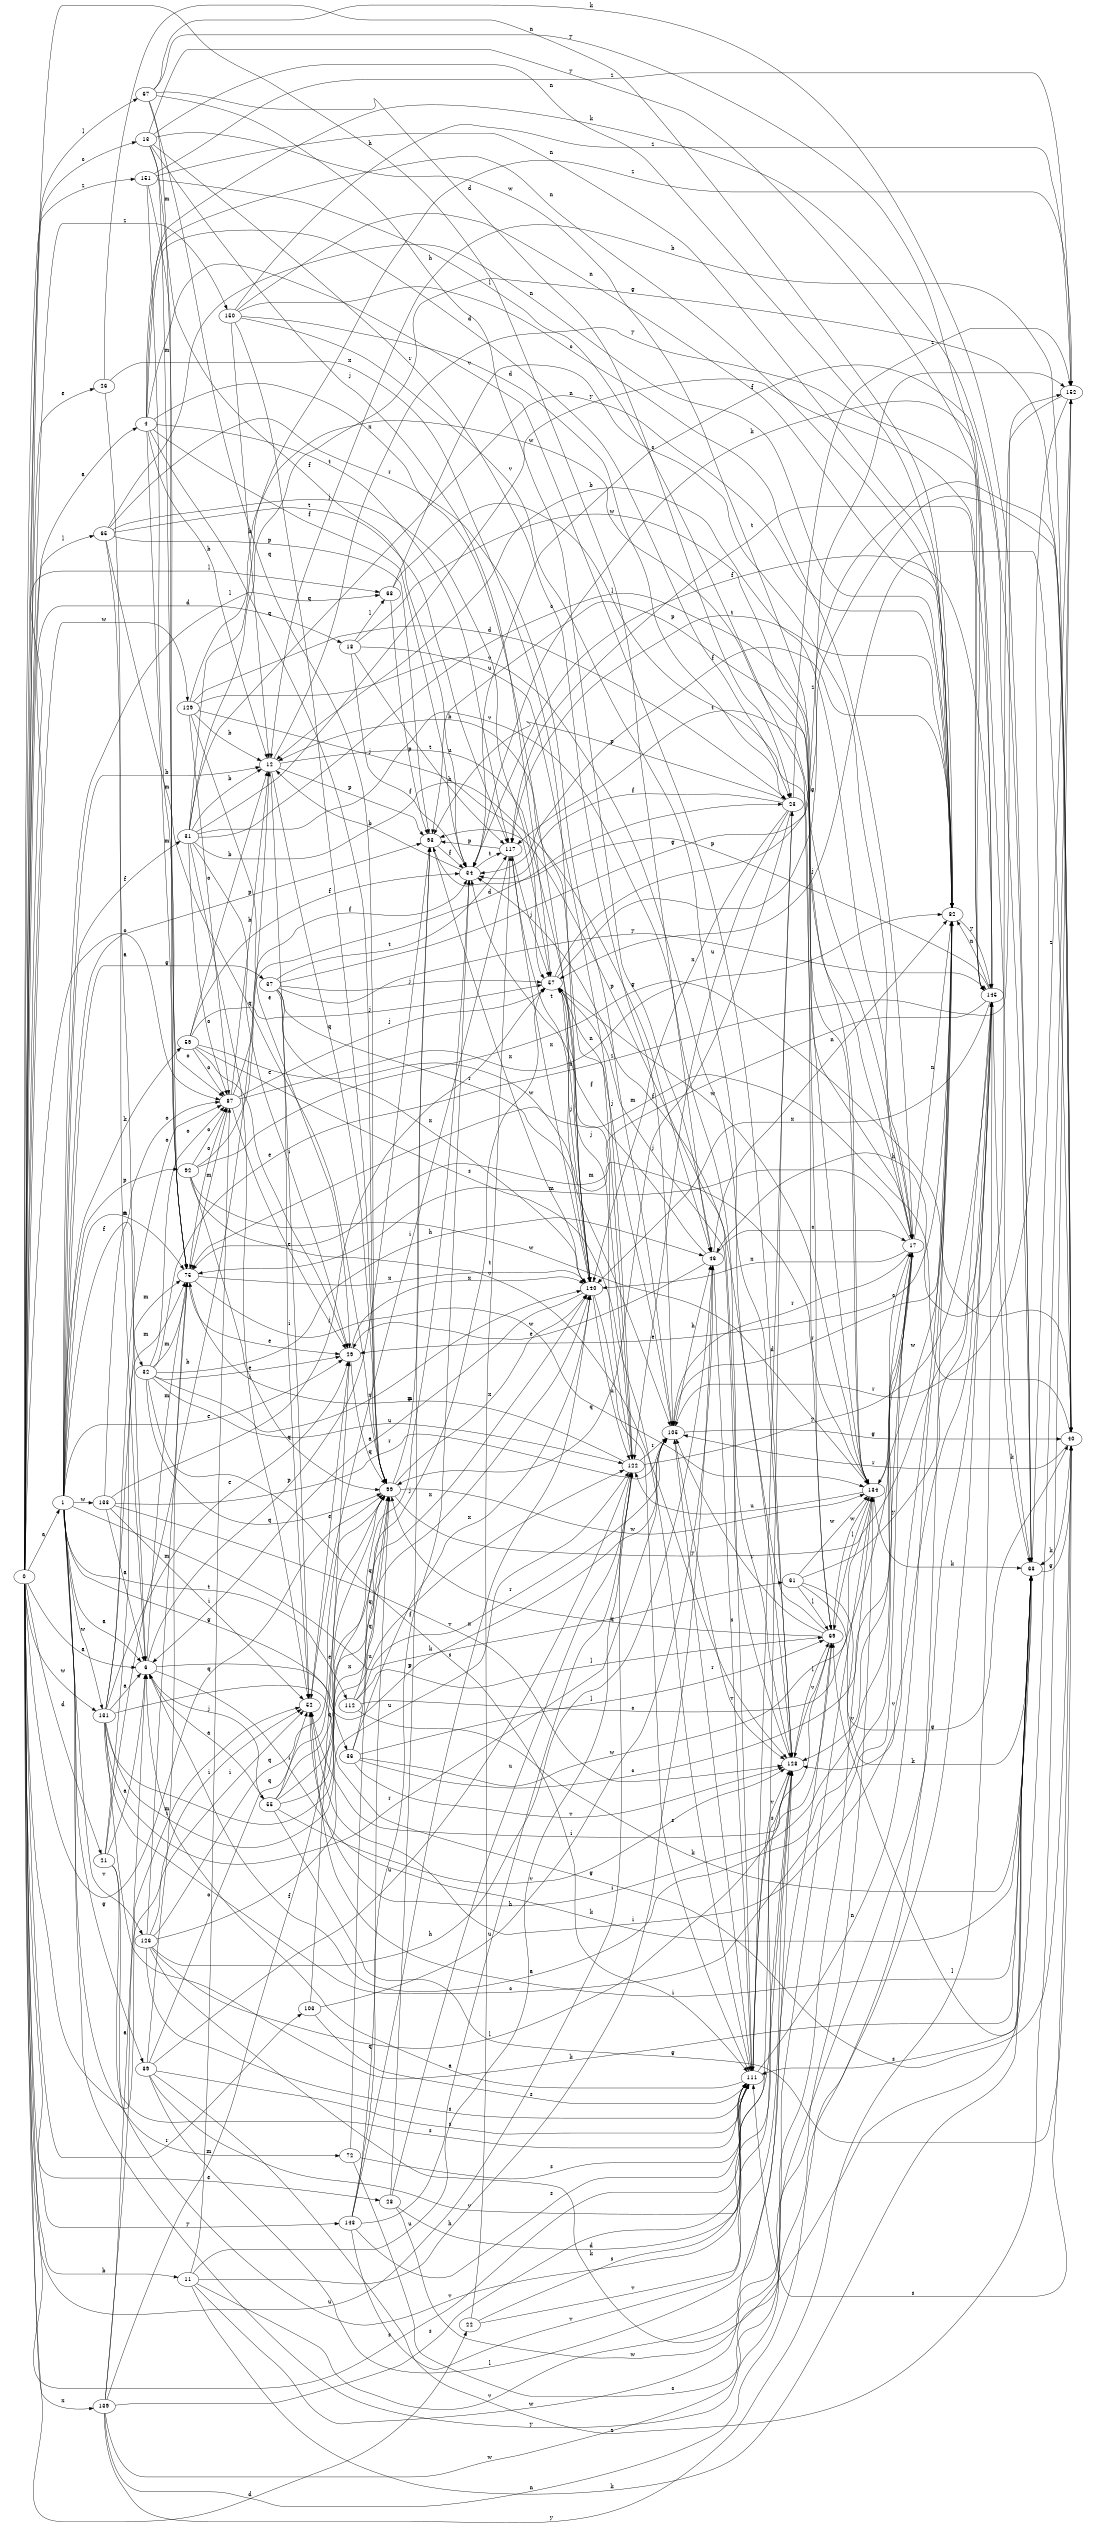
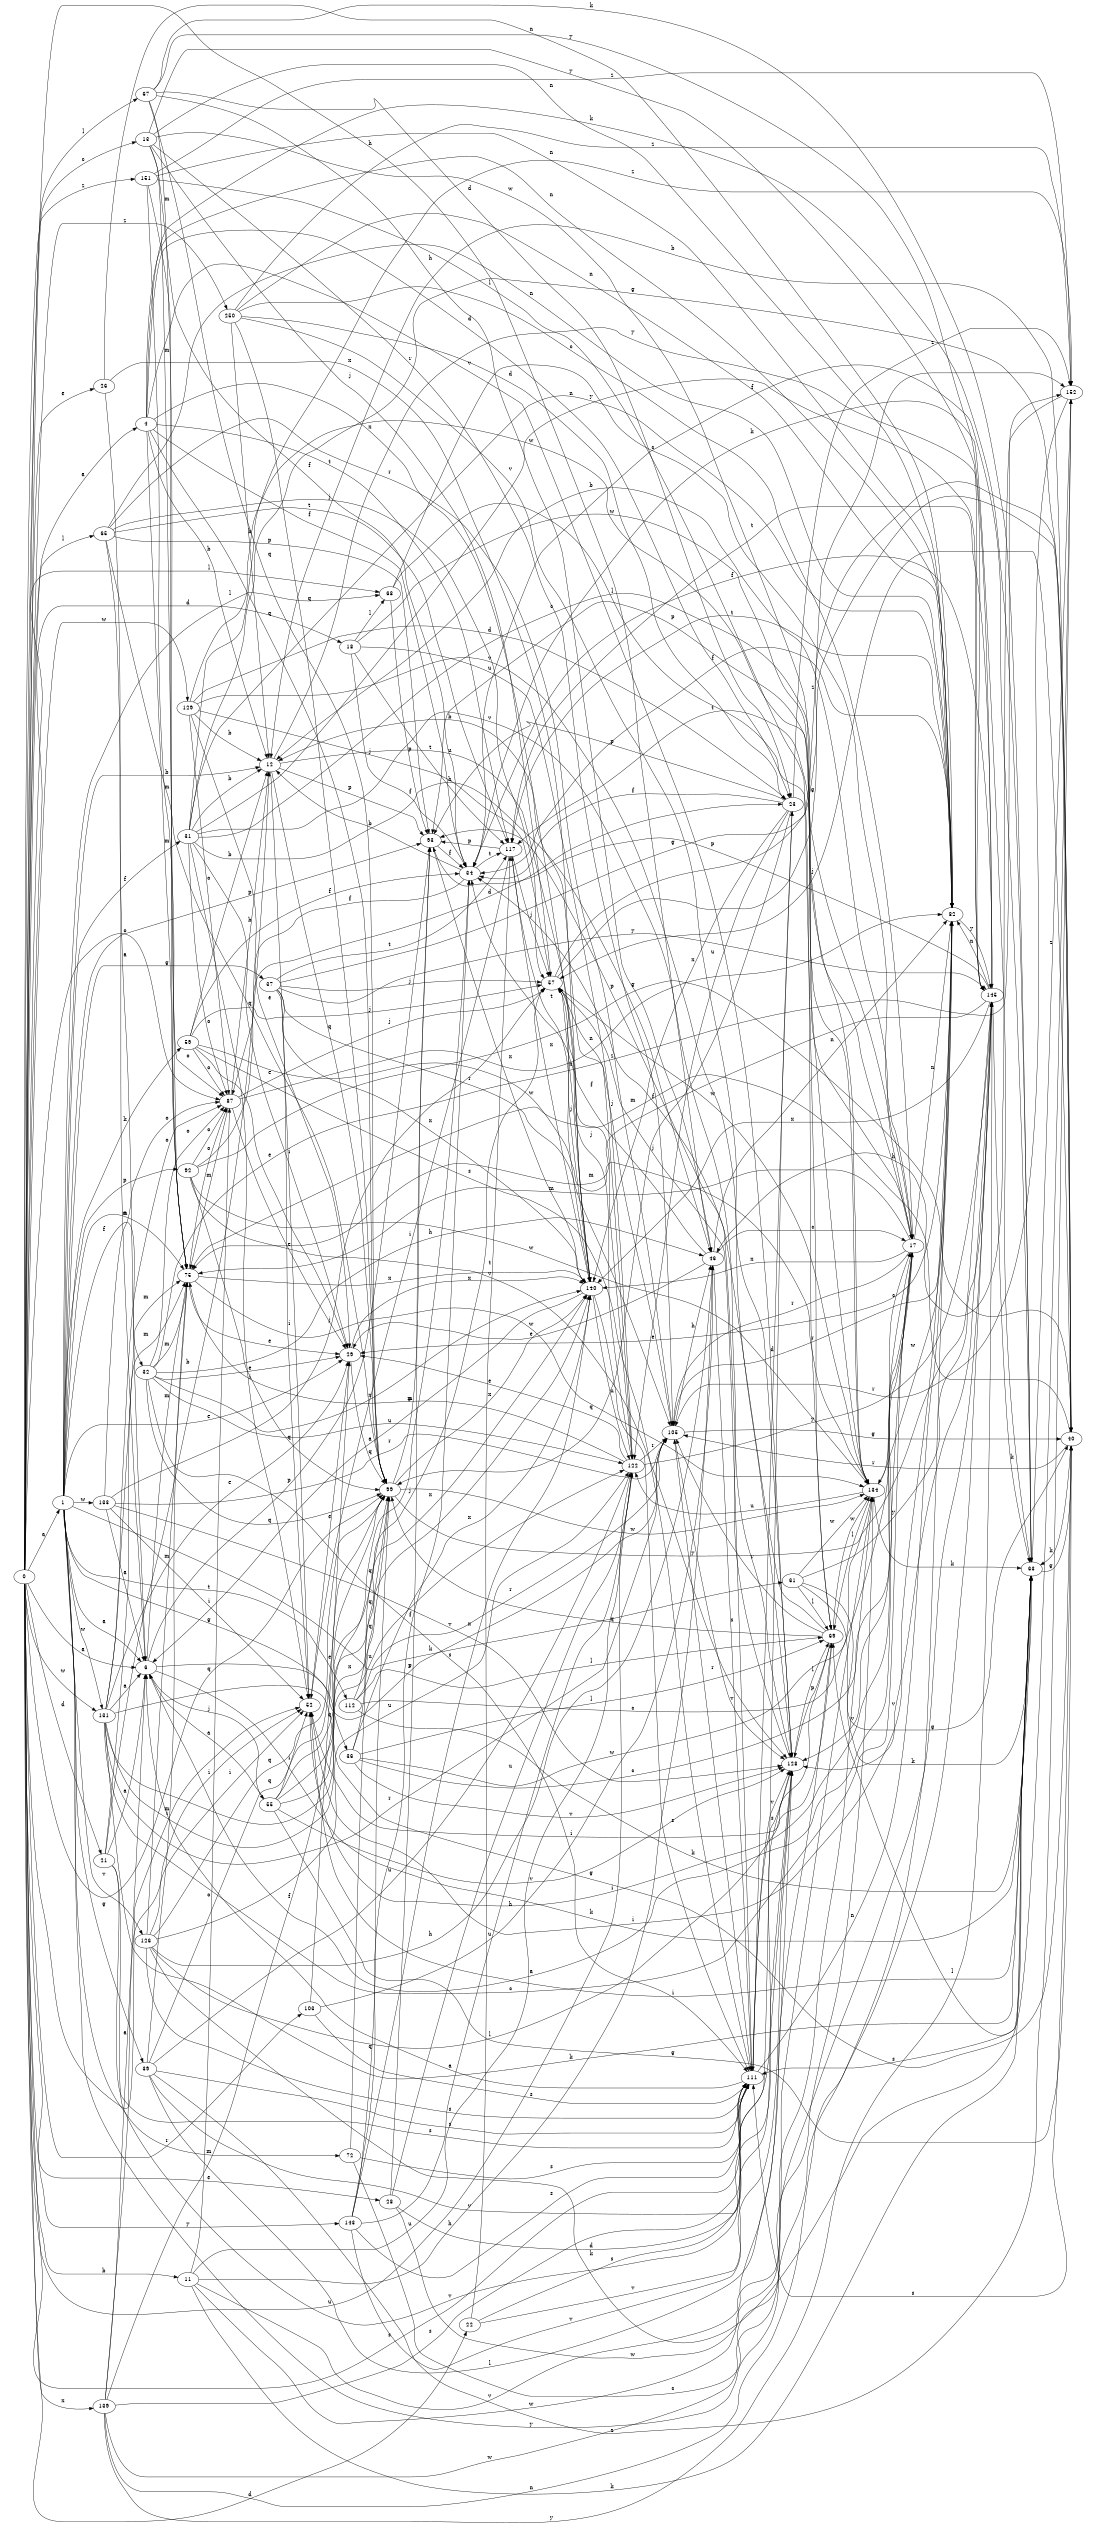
node "150": label "150" -> "250"
edge "87" -> "34": reversed
edge "122" -> "29": added, label "e"
edge "69" -> "128": label "v" -> "p"
